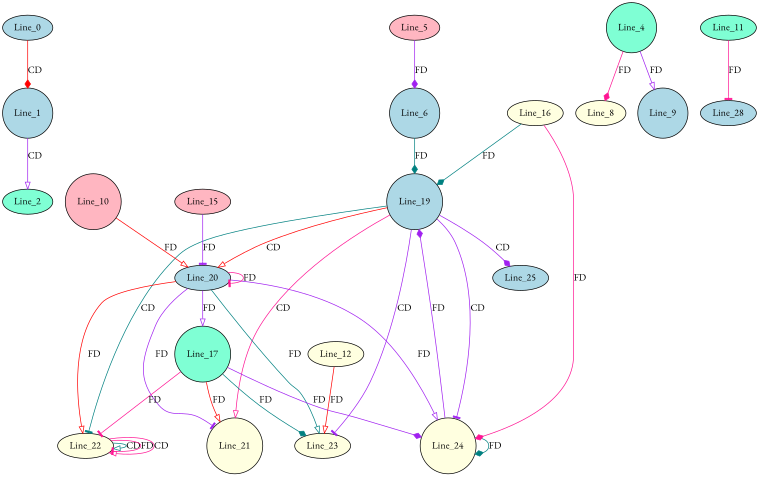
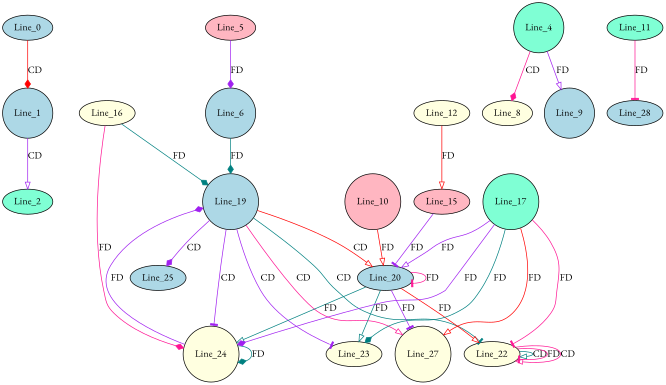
edge "Line_4" -> "Line_8": label "FD" -> "CD"
edge "Line_20" -> "Line_17": reversed
edge "Line_20" -> "Line_24": color purple -> teal
edge "Line_12" -> "Line_23": now "Line_12" -> "Line_15"
node "Line_21": label "Line_21" -> "Line_27"
